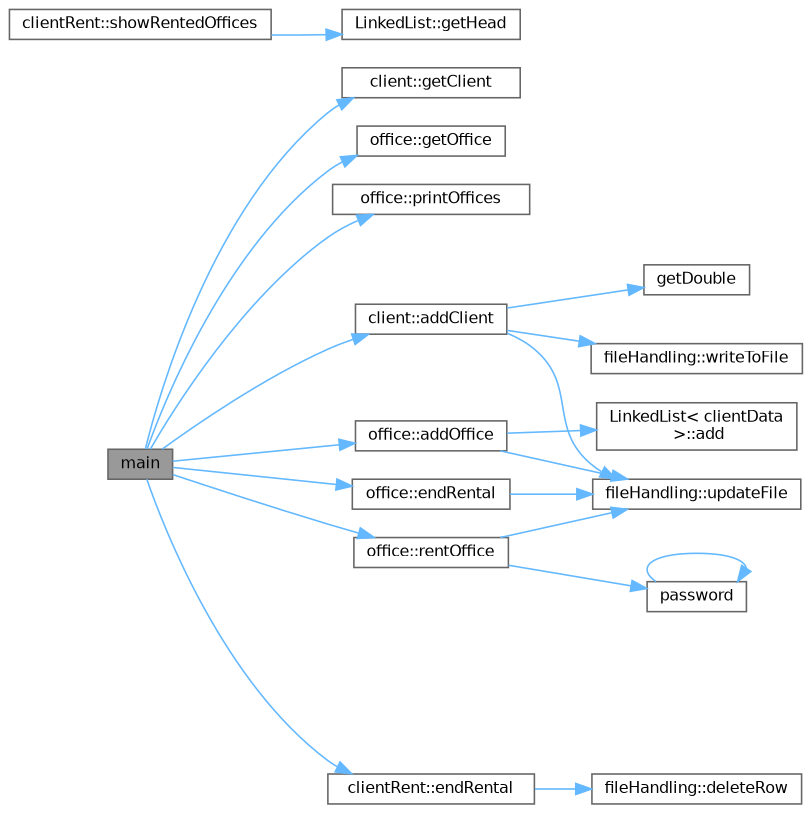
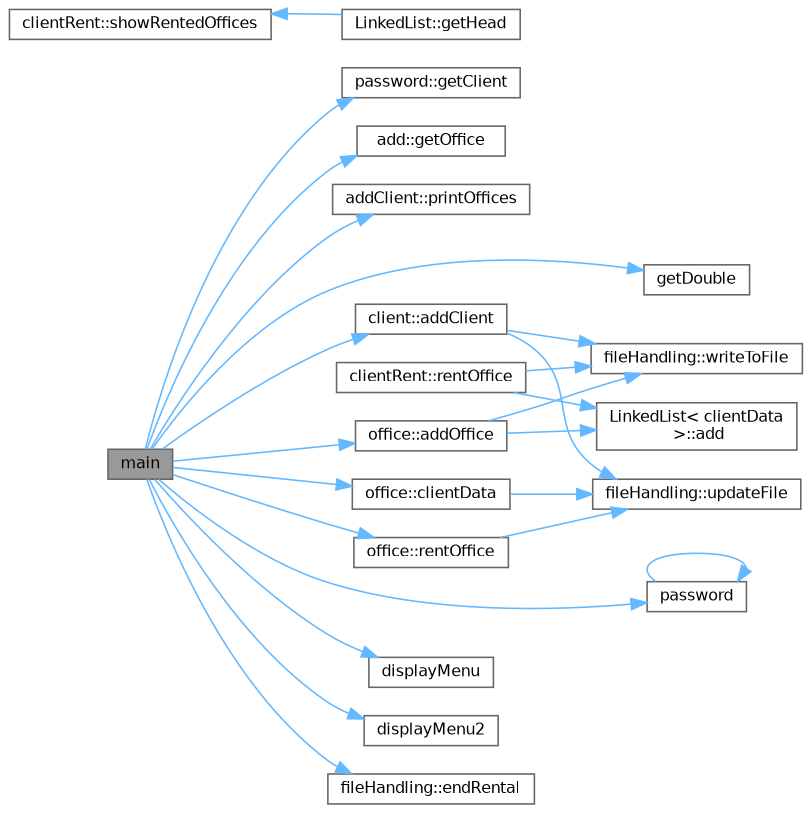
edge "clientRent::showRentedOffices" -> "LinkedList::getHead": reversed
node "client::getClient": label "client::getClient" -> "password::getClient"
node "office::getOffice": label "office::getOffice" -> "add::getOffice"
node "office::printOffices": label "office::printOffices" -> "addClient::printOffices"
edge "client::addClient" -> "getDouble": now "main" -> "getDouble"
node "clientRent::rentOffice": added
edge "office::addOffice" -> "fileHandling::updateFile": now "office::addOffice" -> "fileHandling::writeToFile"
node "office::endRental": label "office::endRental" -> "office::clientData"
edge "office::rentOffice" -> "password": now "main" -> "password"
node "displayMenu": added
node "displayMenu2": added
node "clientRent::endRental": label "clientRent::endRental" -> "fileHandling::endRental"
node "fileHandling::deleteRow": removed
